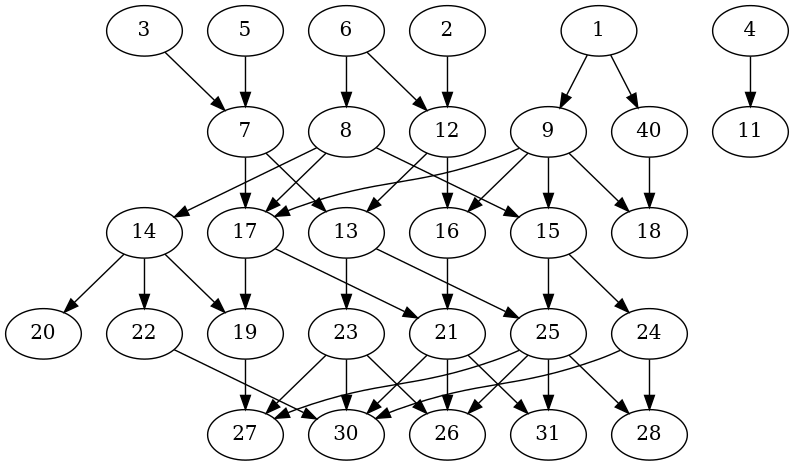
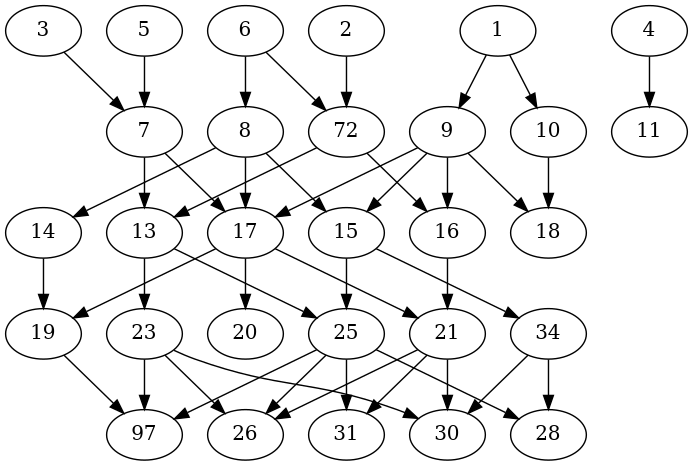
node "12": label "12" -> "72"
node "40": label "40" -> "10"
edge "14" -> "20": now "17" -> "20"
node "22": removed
node "24": label "24" -> "34"
node "27": label "27" -> "97"
